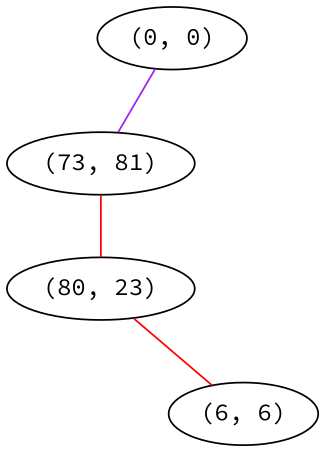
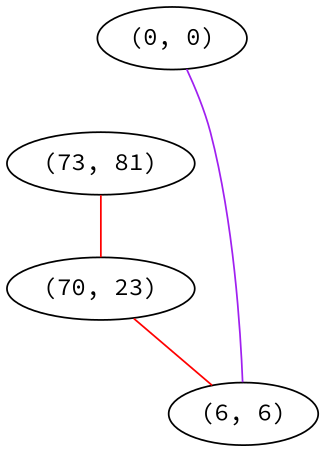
edge "(0, 0)" -- "(73, 81)": now "(0, 0)" -- "(6, 6)"
node "(80, 23)": label "(80, 23)" -> "(70, 23)"
